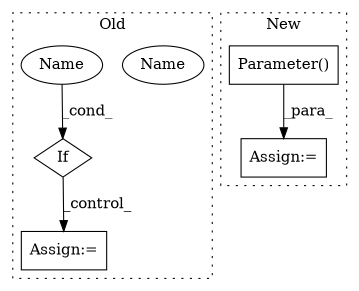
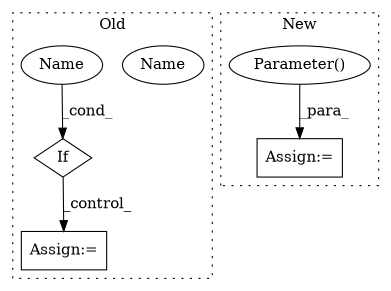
node "Parameter()": shape box -> ellipse
